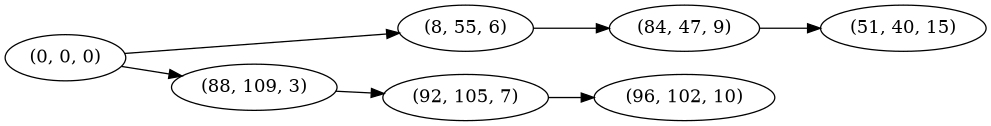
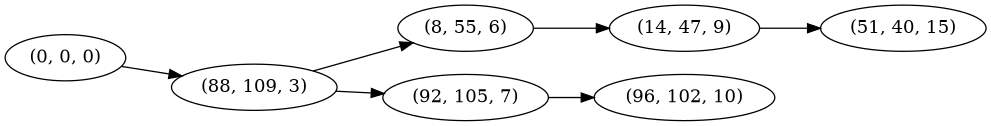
node "(84, 47, 9)": label "(84, 47, 9)" -> "(14, 47, 9)"
edge "(0, 0, 0)" -> "(8, 55, 6)": now "(88, 109, 3)" -> "(8, 55, 6)"
